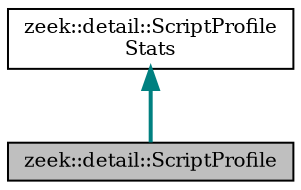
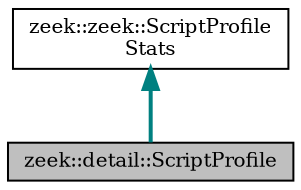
node "zeek::detail::ScriptProfile Stats": label "zeek::detail::ScriptProfile Stats" -> "zeek::zeek::ScriptProfile Stats"
